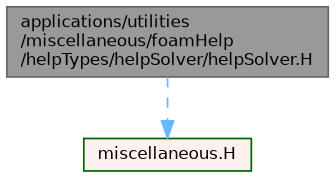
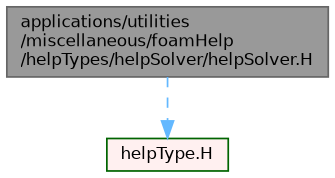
node "miscellaneous.H": label "miscellaneous.H" -> "helpType.H"
